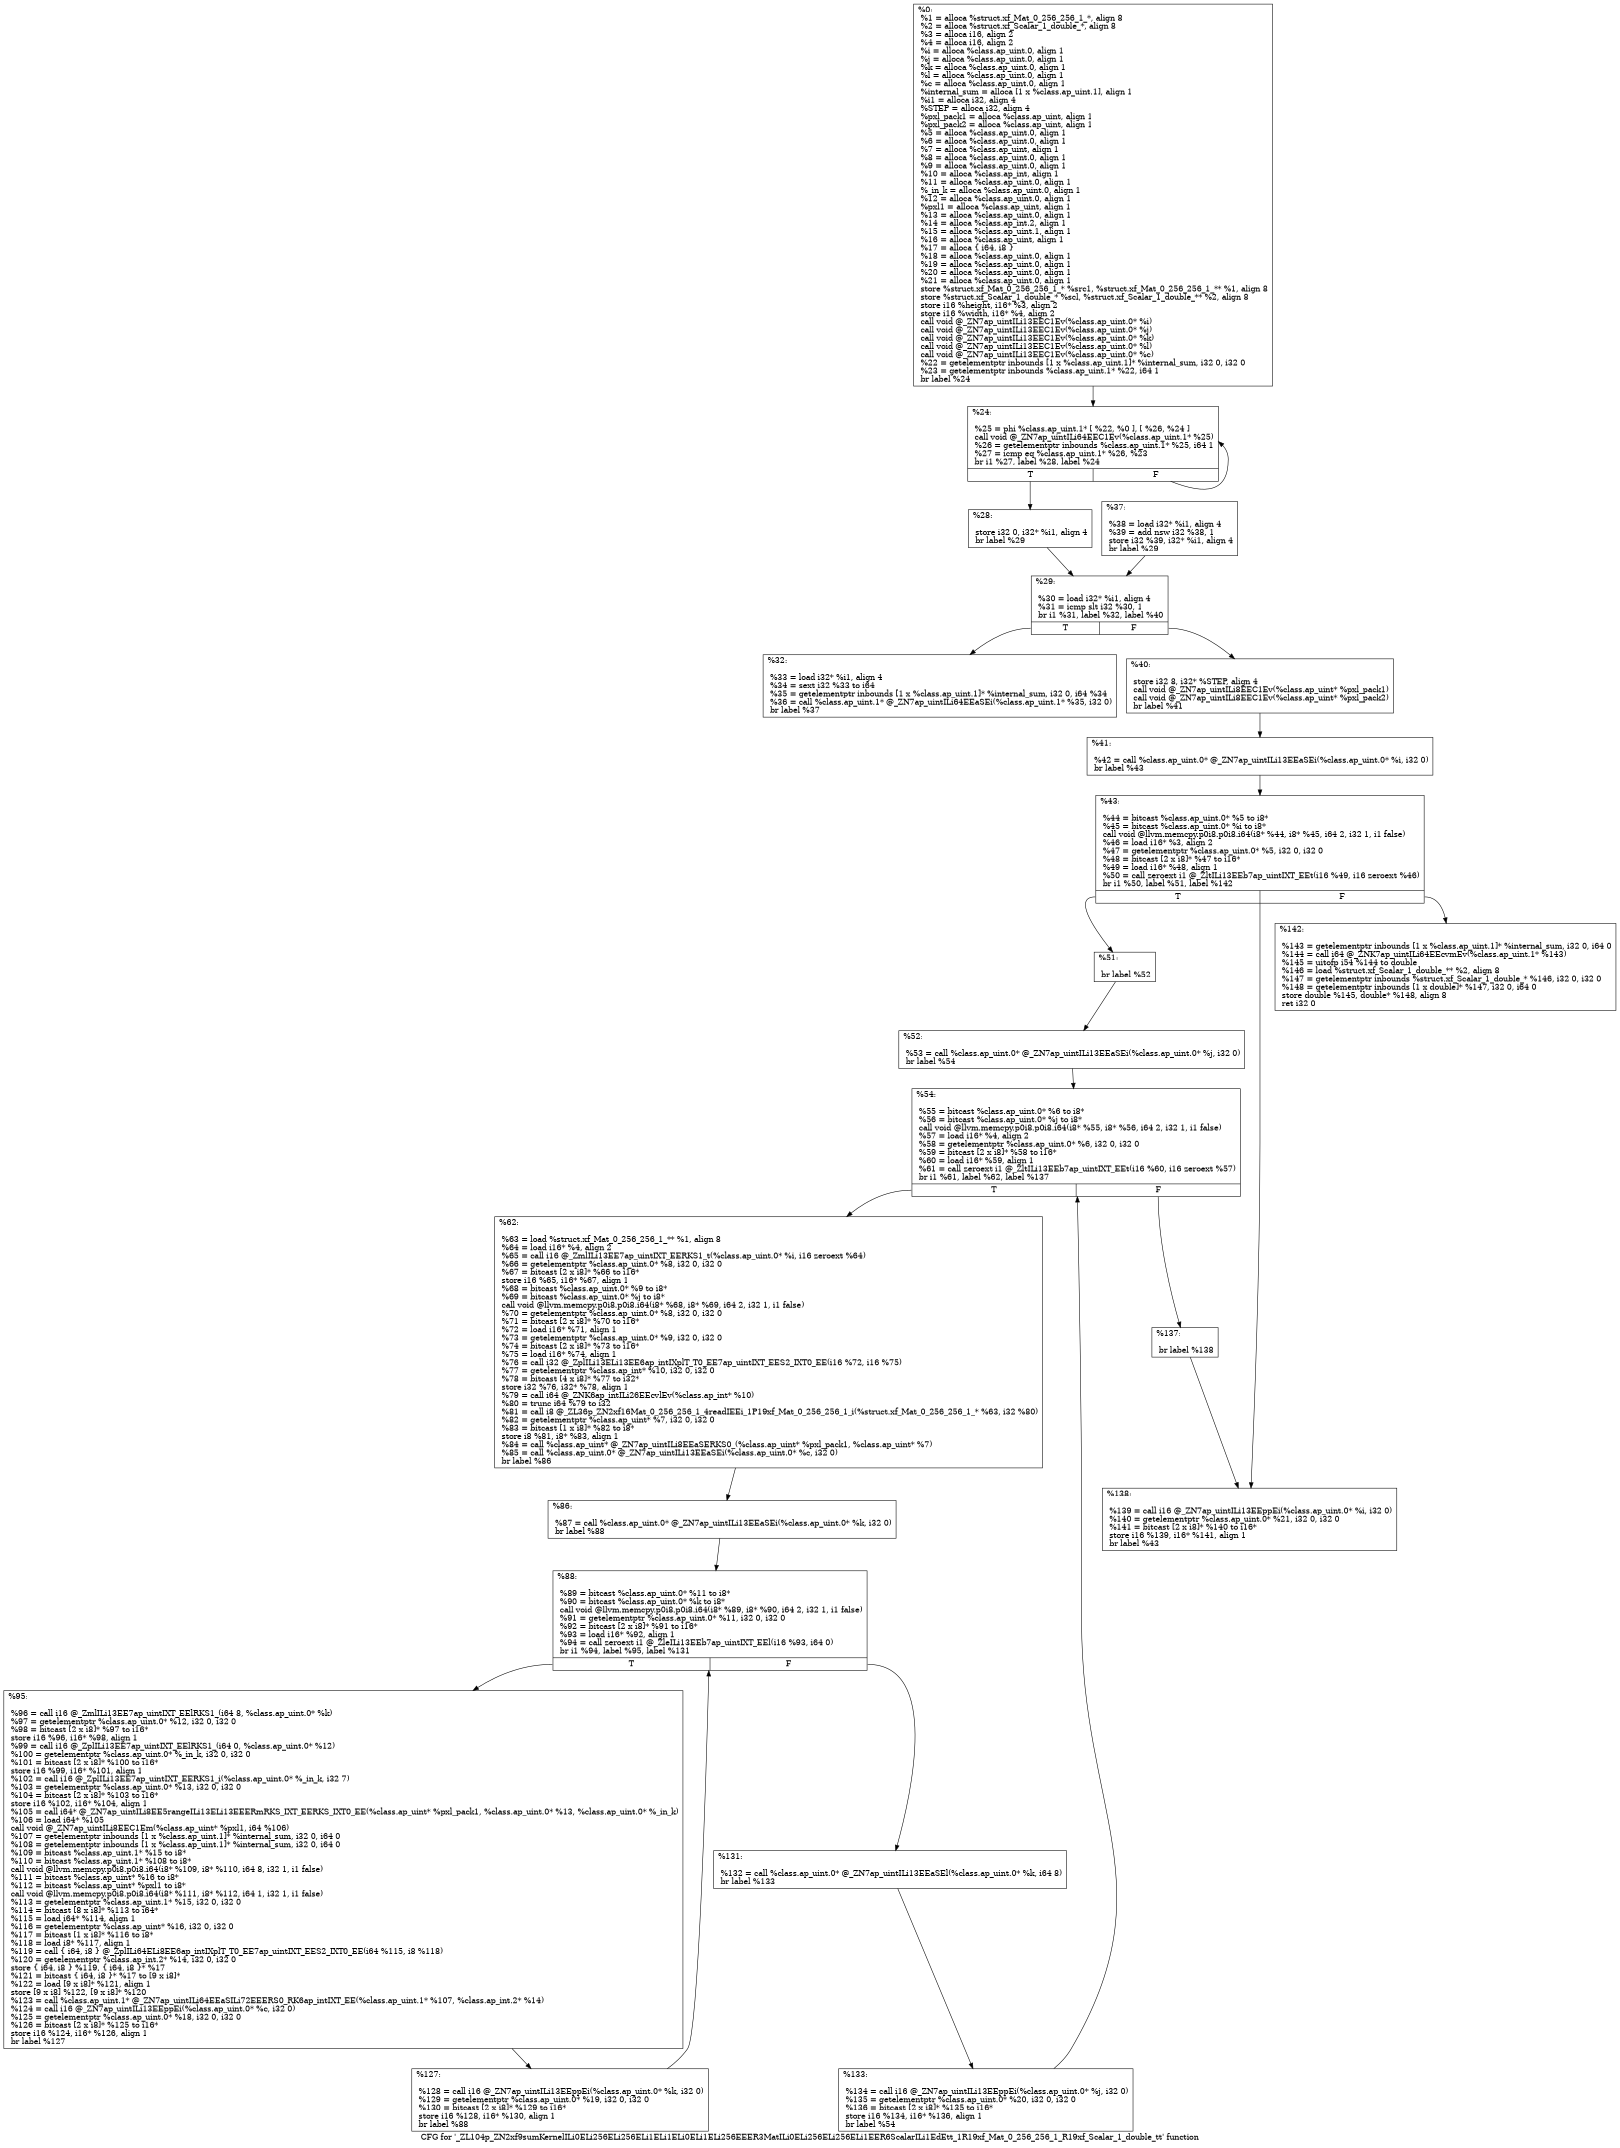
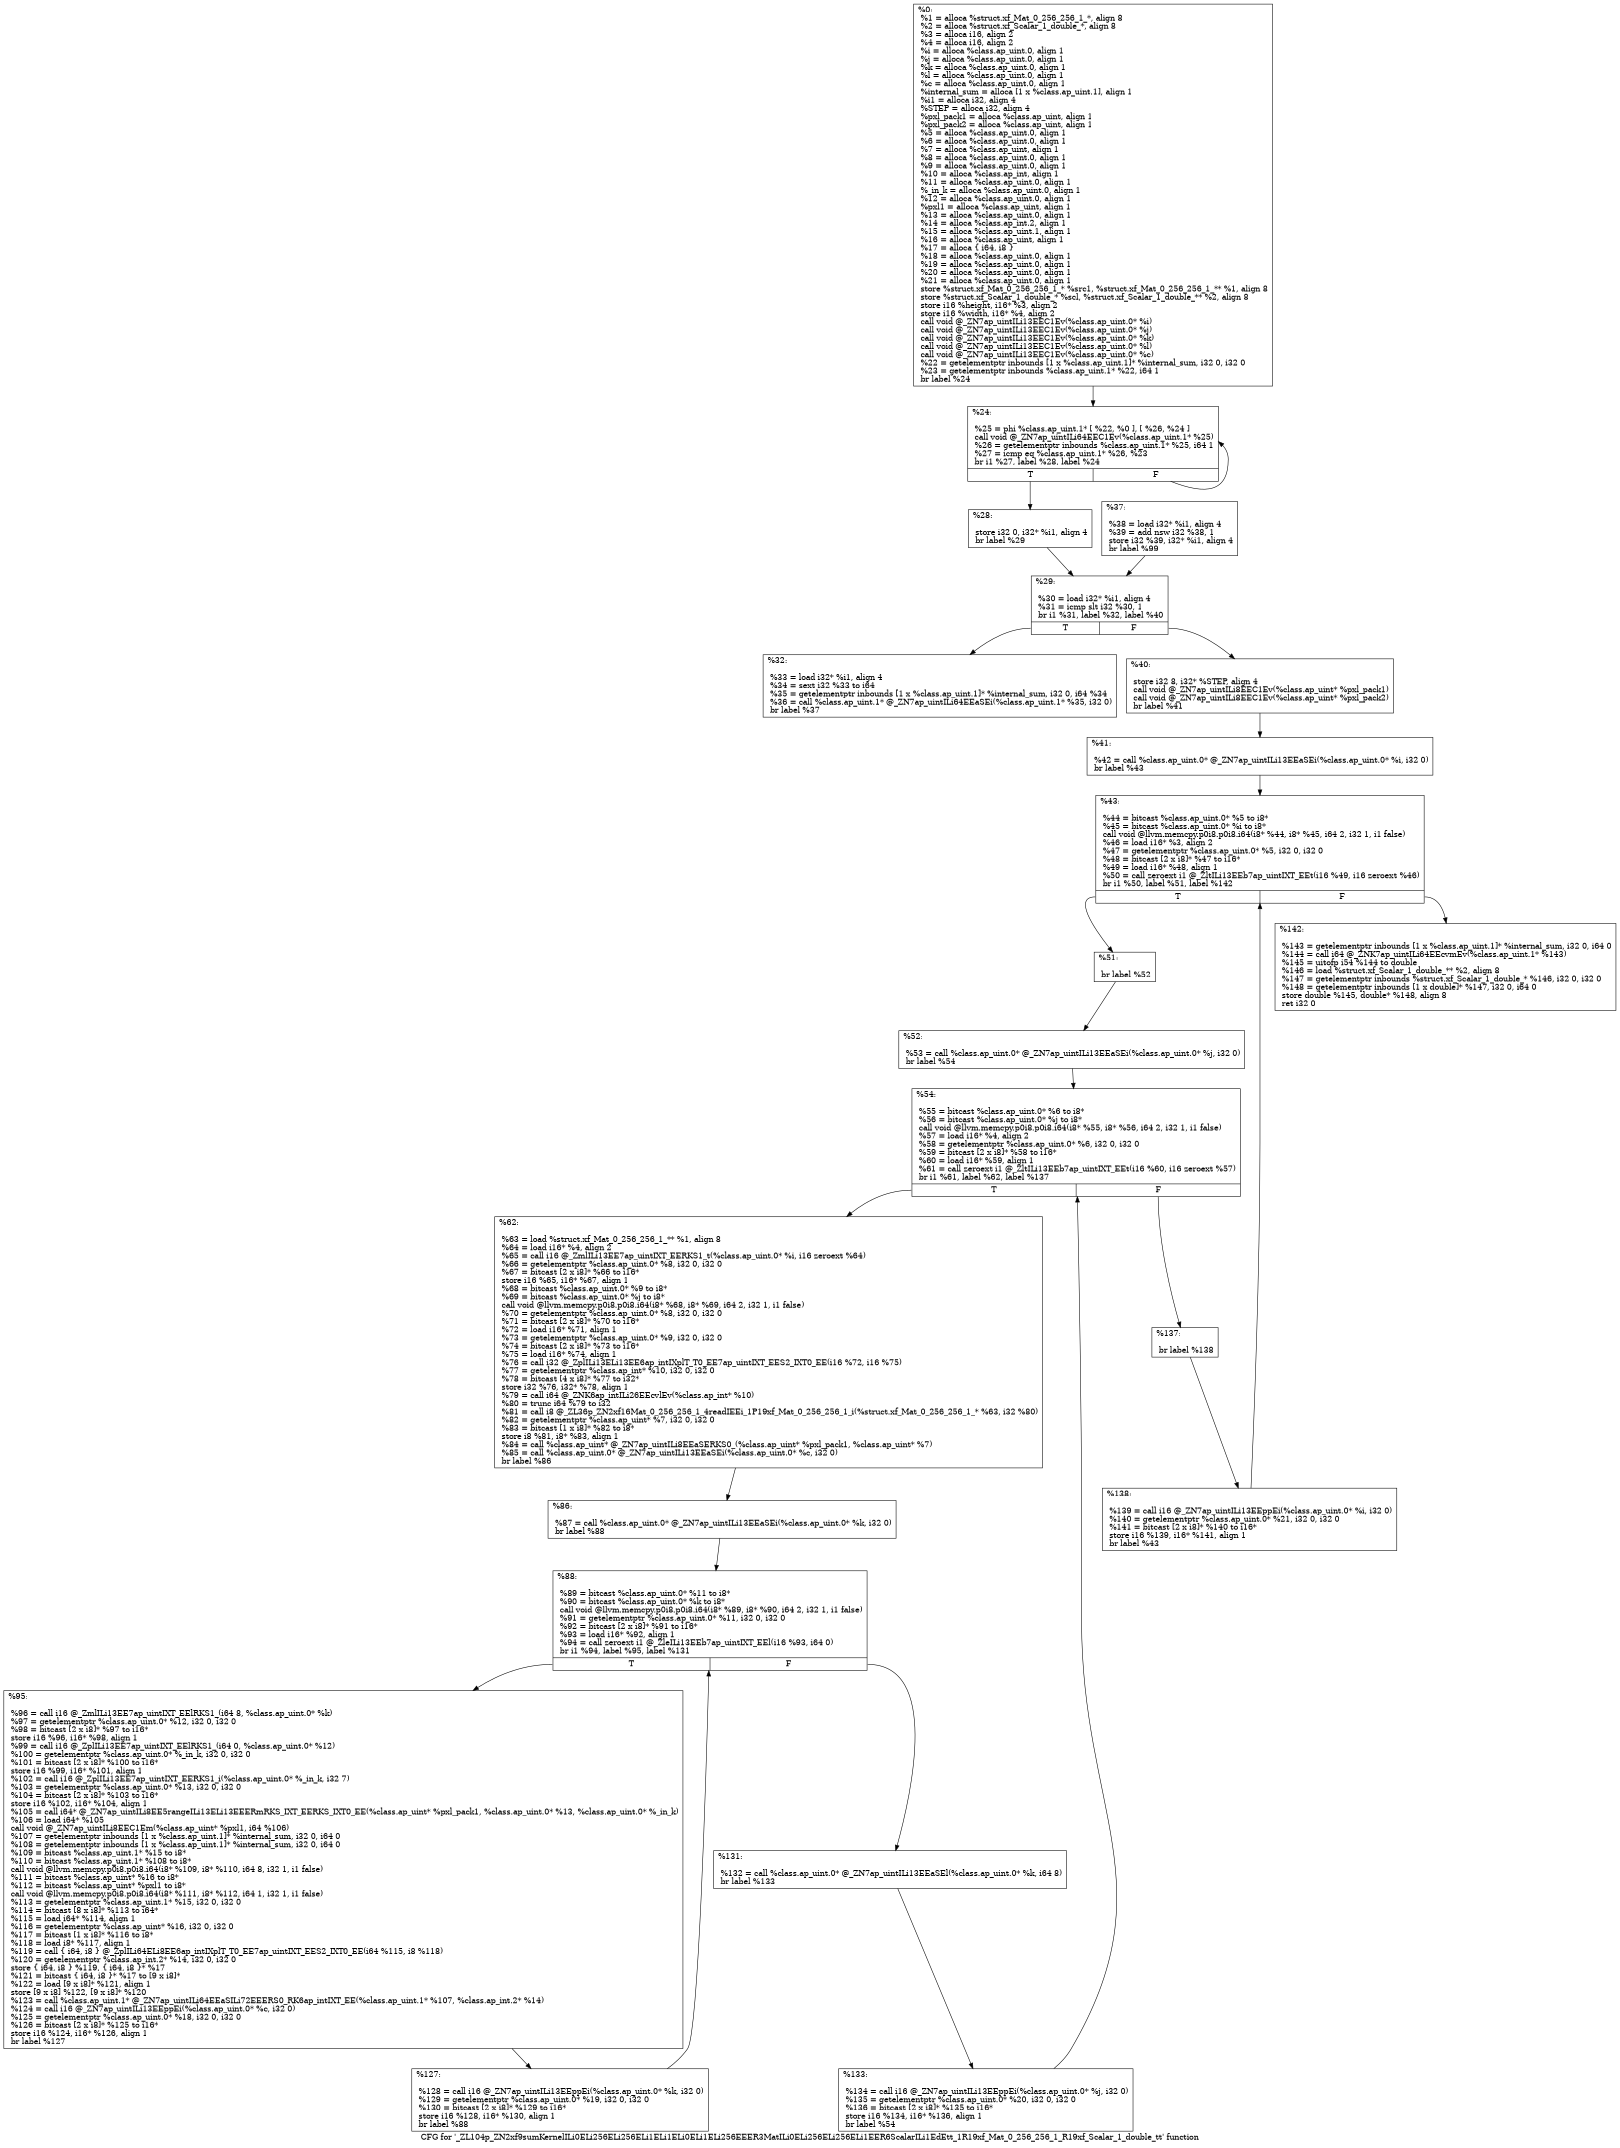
node "%37:": text "br label %29" -> "br label %99"
edge "%43:" -> "%138:": reversed
